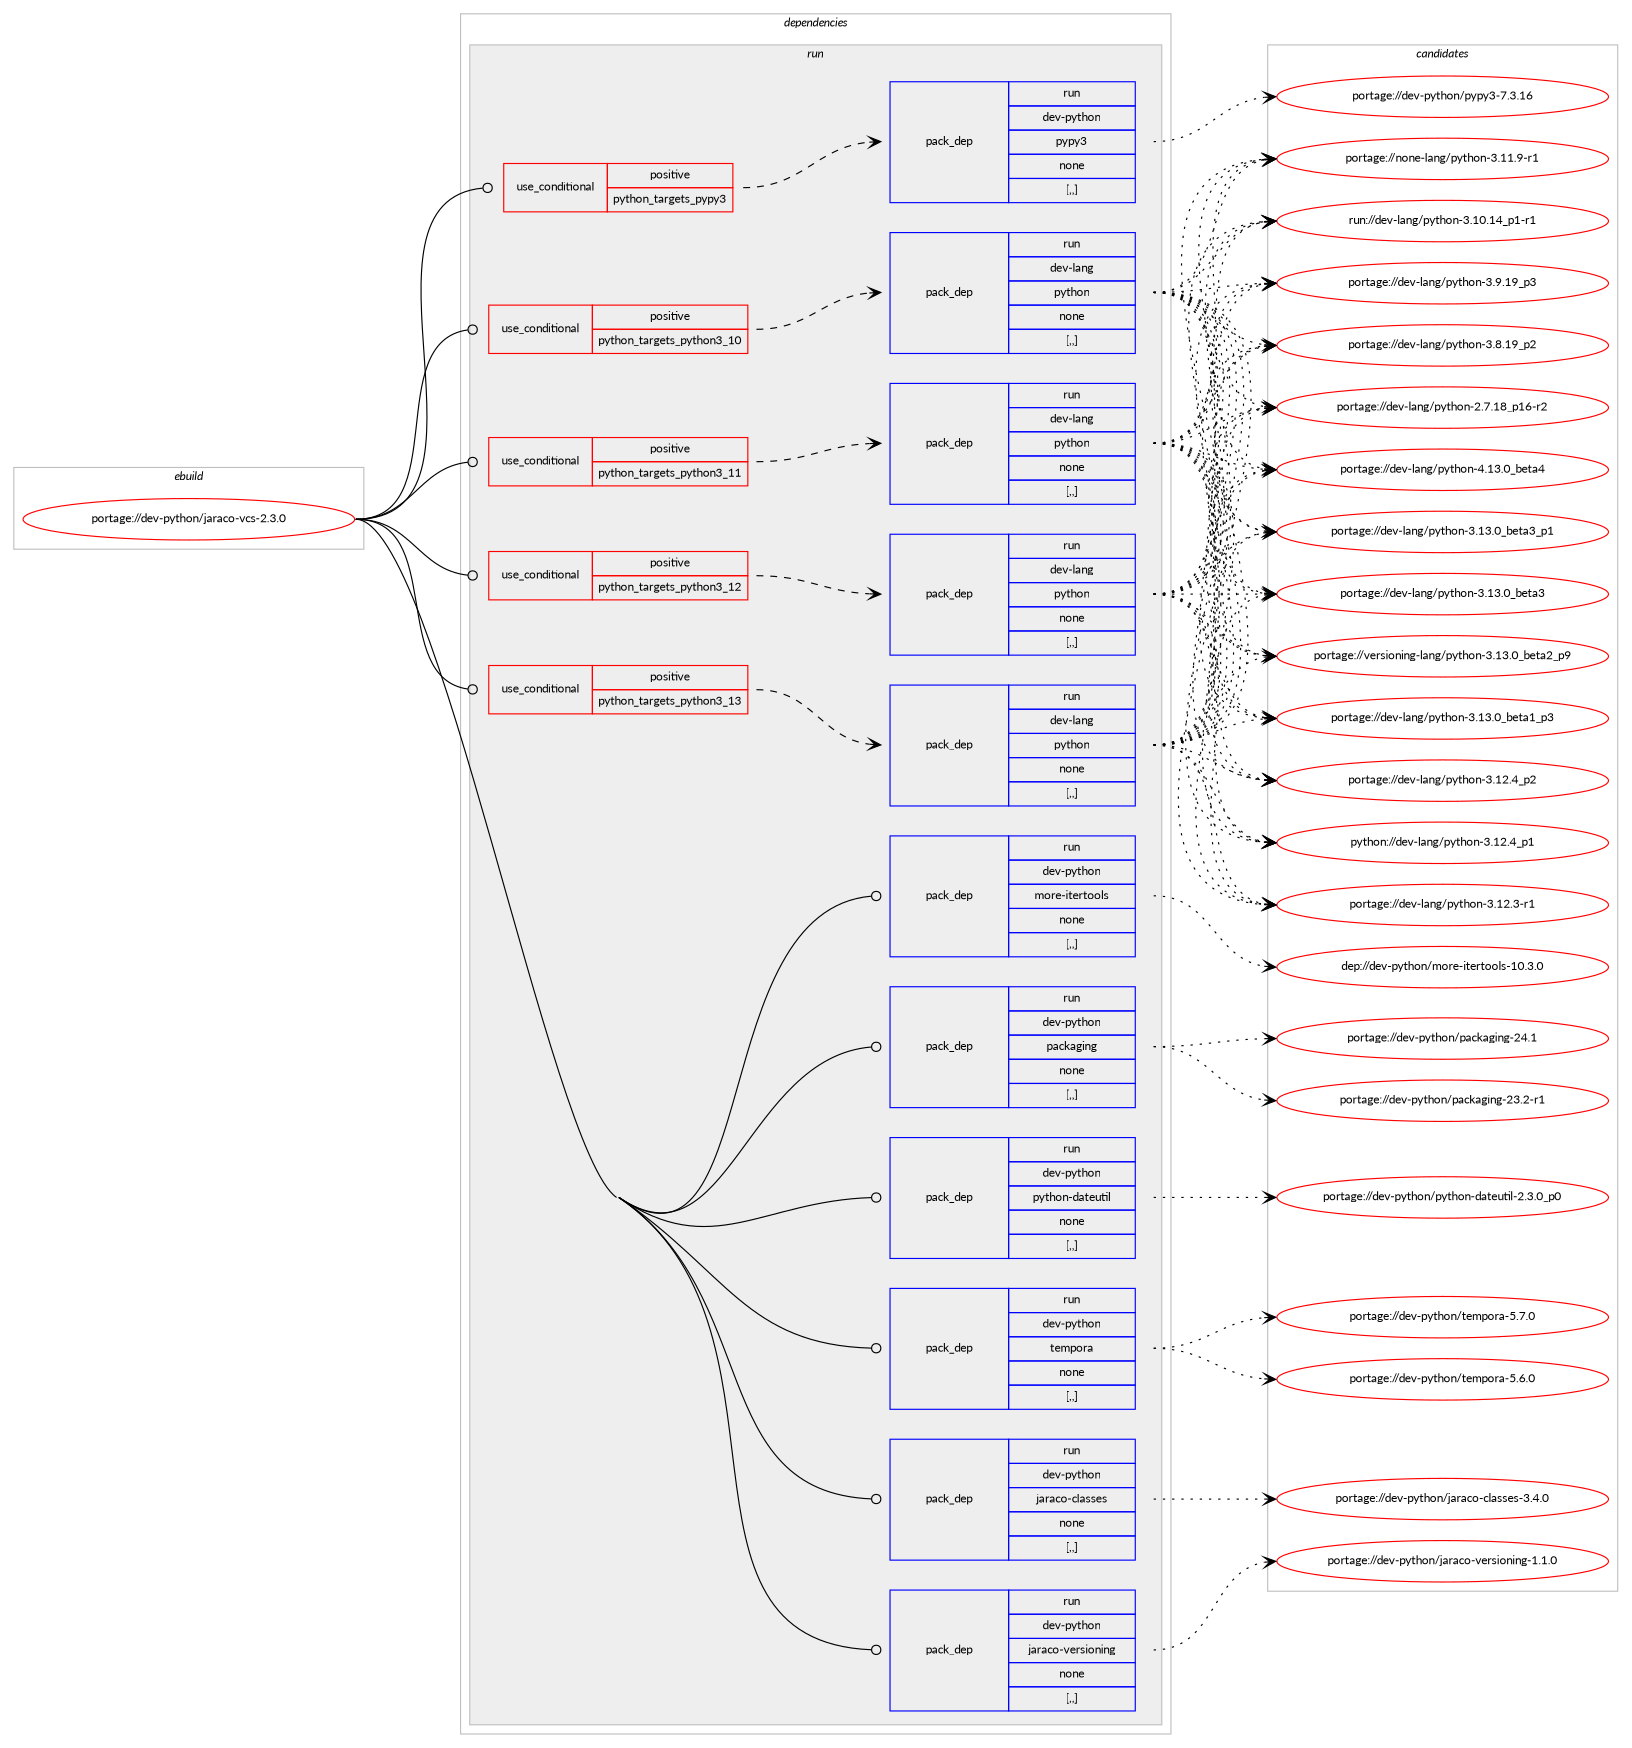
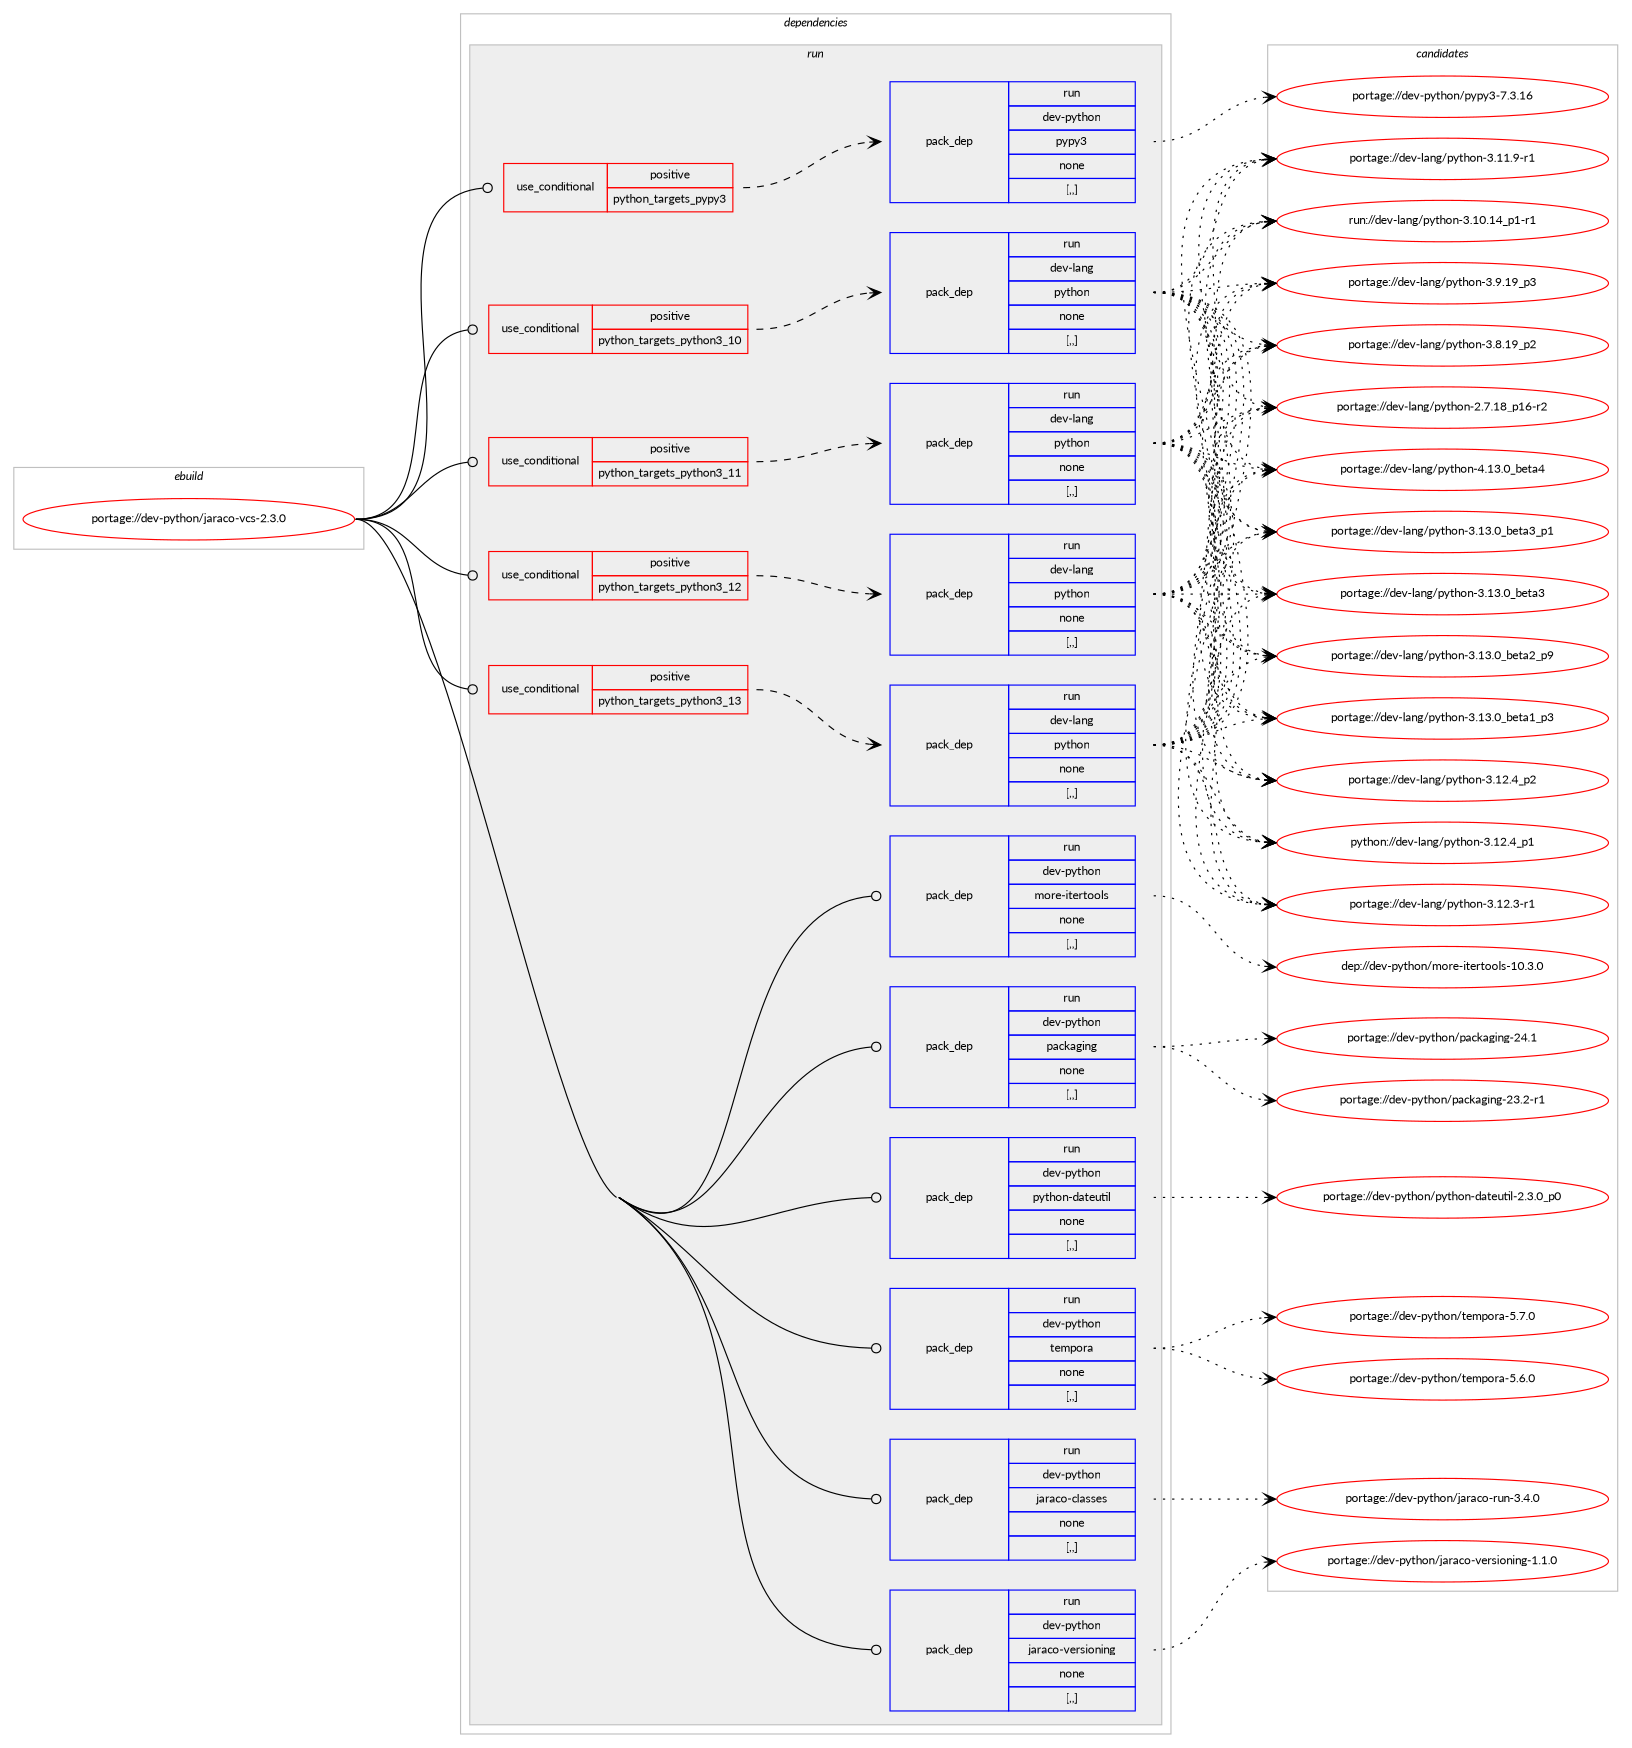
node "portage://none-lang/python-3.11.9-r1": label "portage://none-lang/python-3.11.9-r1" -> "portage://dev-lang/python-3.11.9-r1"
node "portage://versioning-lang/python-3.13.0_beta2_p9": label "portage://versioning-lang/python-3.13.0_beta2_p9" -> "portage://dev-lang/python-3.13.0_beta2_p9"
node "portage://dev-python/jaraco-classes-3.4.0": label "portage://dev-python/jaraco-classes-3.4.0" -> "portage://dev-python/jaraco-run-3.4.0"
